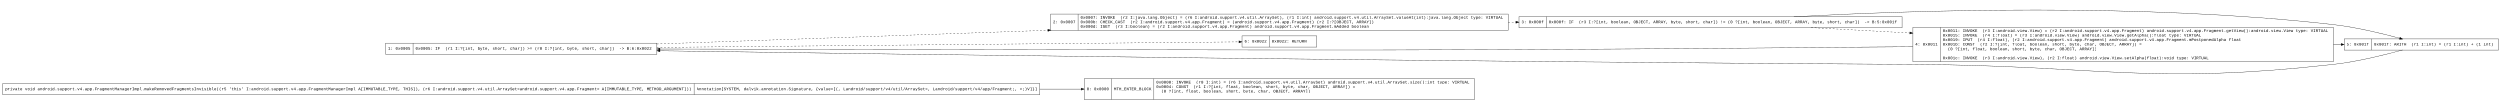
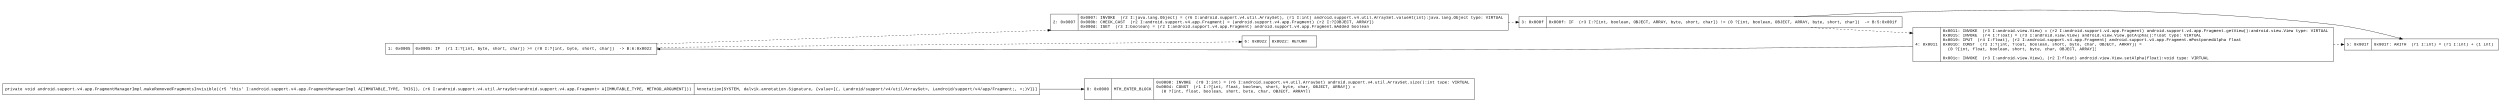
edge "4: 0x0011" -> "5: 0x001f": style solid -> dashed
edge "5: 0x001f" -> "1: 0x0005": removed
